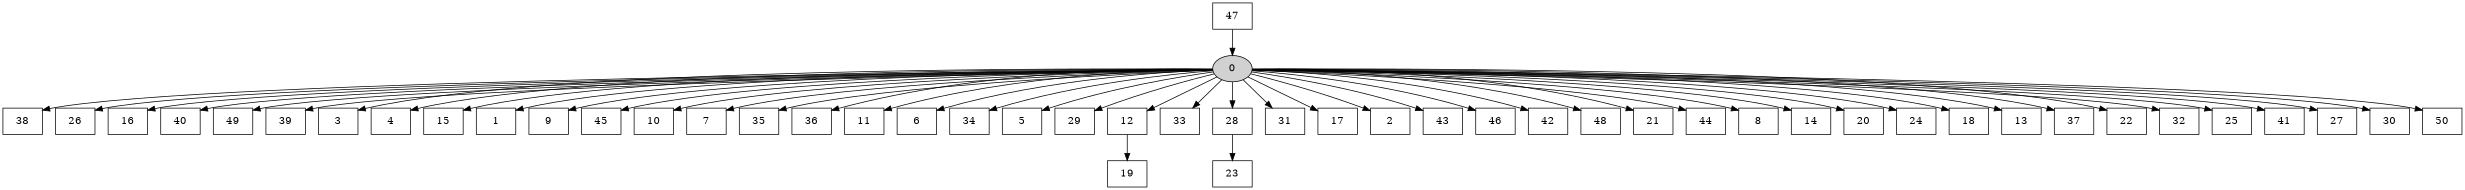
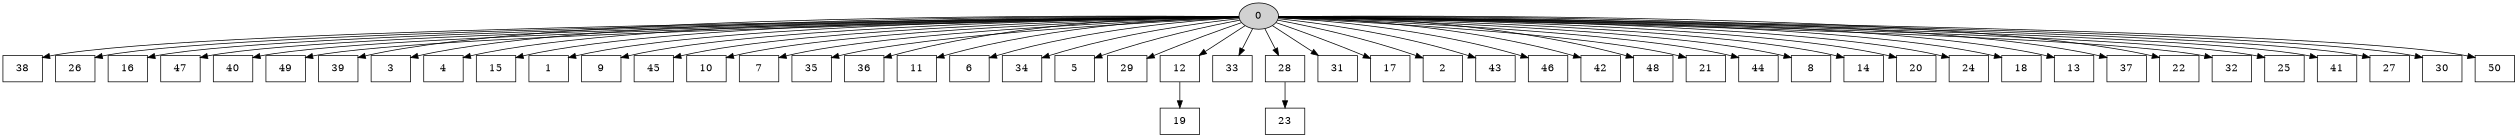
edge "47" -> "0": reversed
